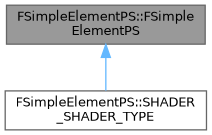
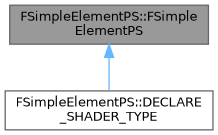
node "FSimpleElementPS::SHADER _SHADER_TYPE": label "FSimpleElementPS::SHADER _SHADER_TYPE" -> "FSimpleElementPS::DECLARE _SHADER_TYPE"
